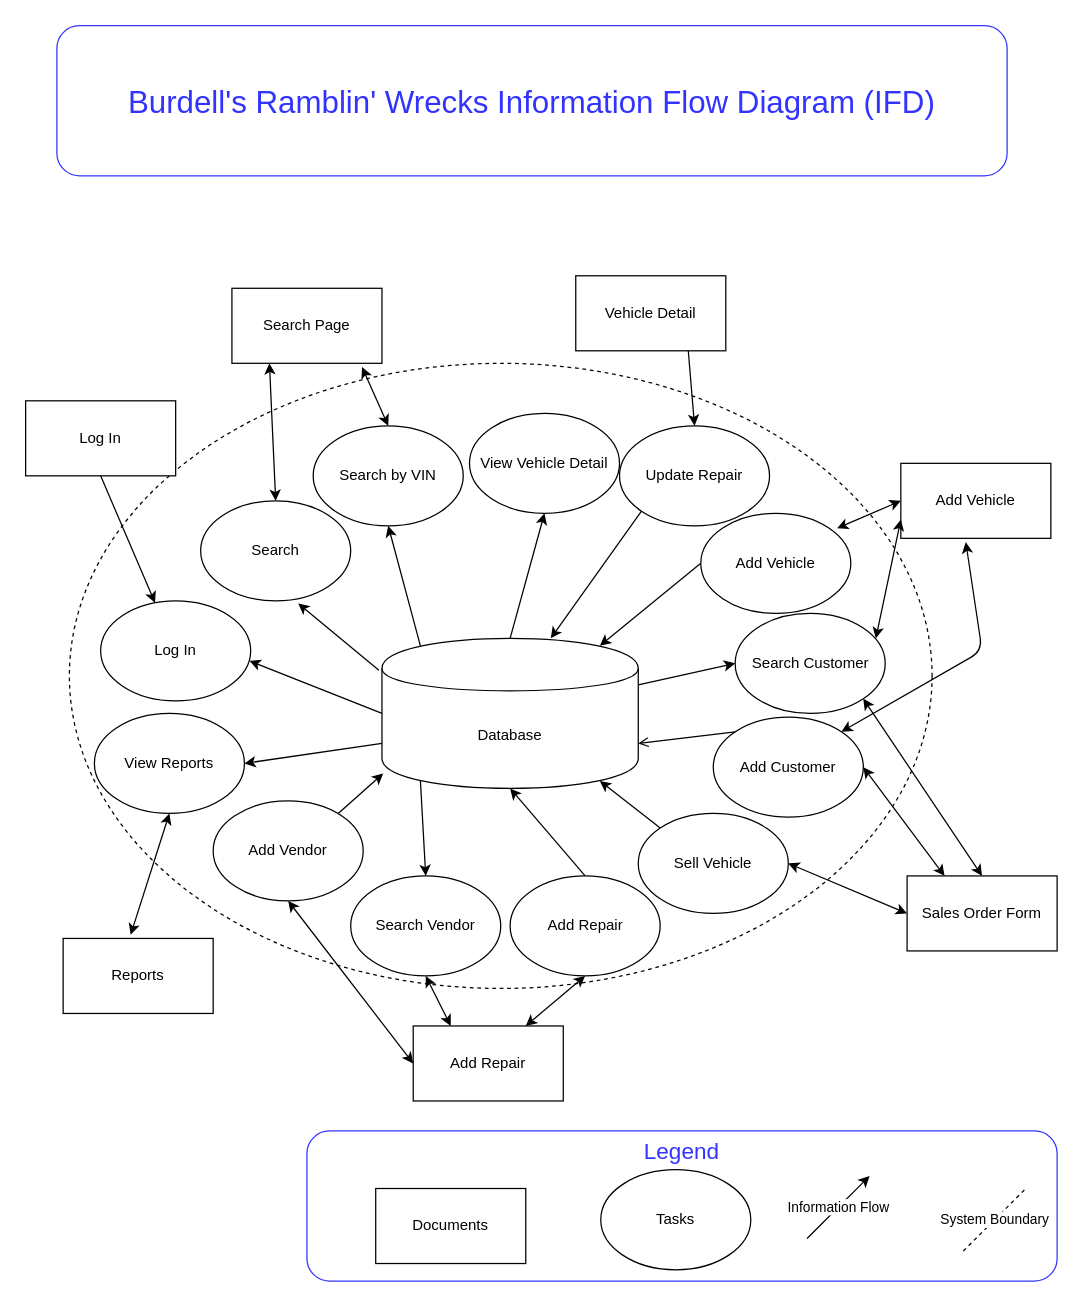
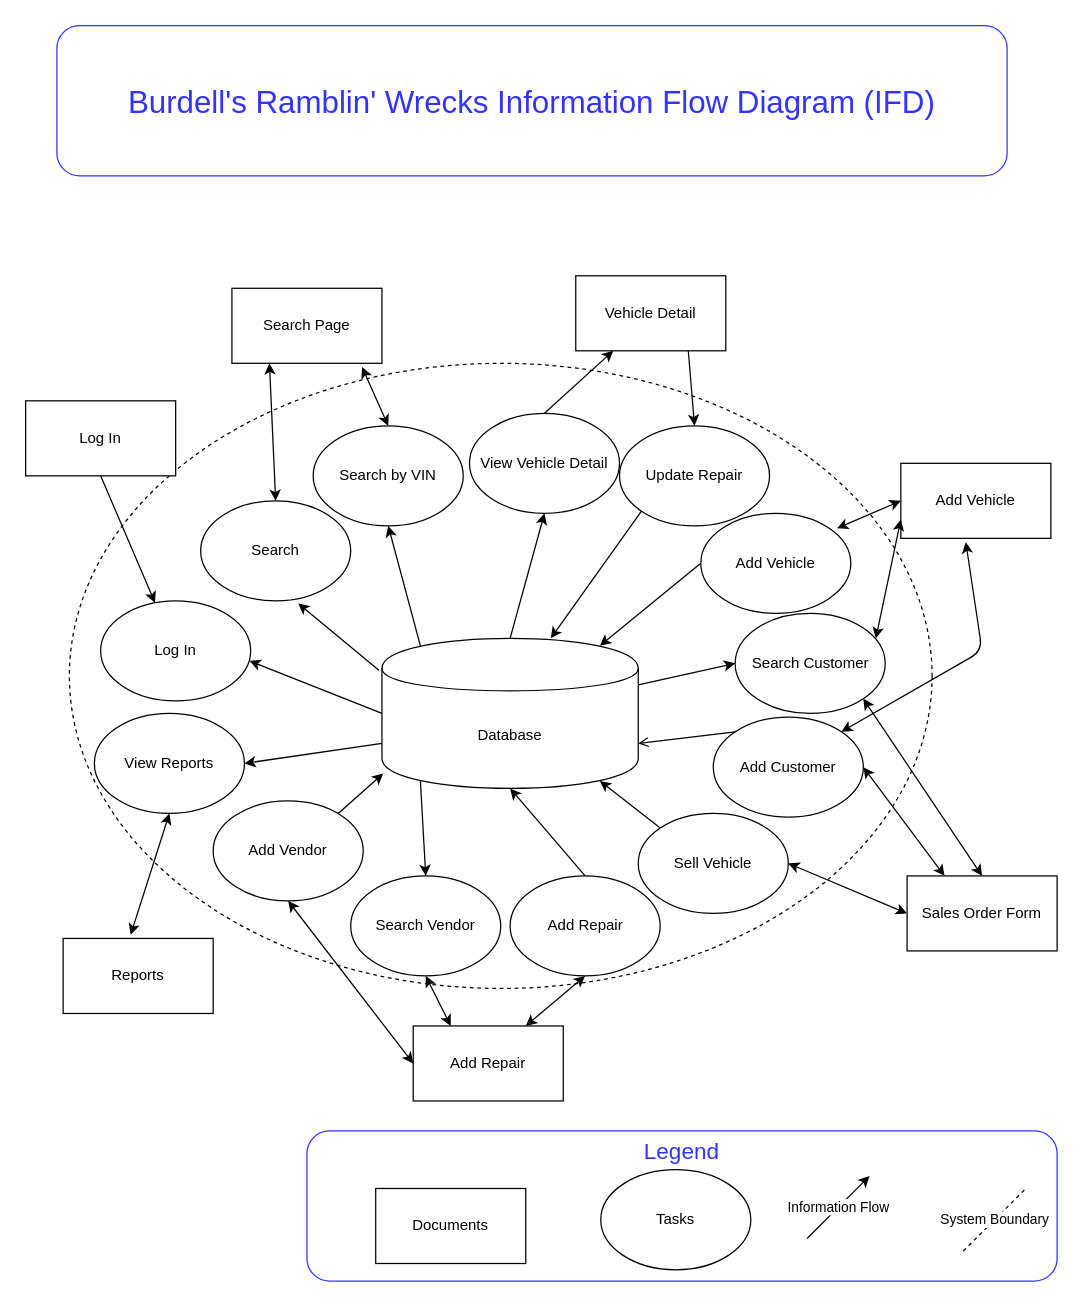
edge "View Vehicle Detail" -> "Vehicle Detail": added
